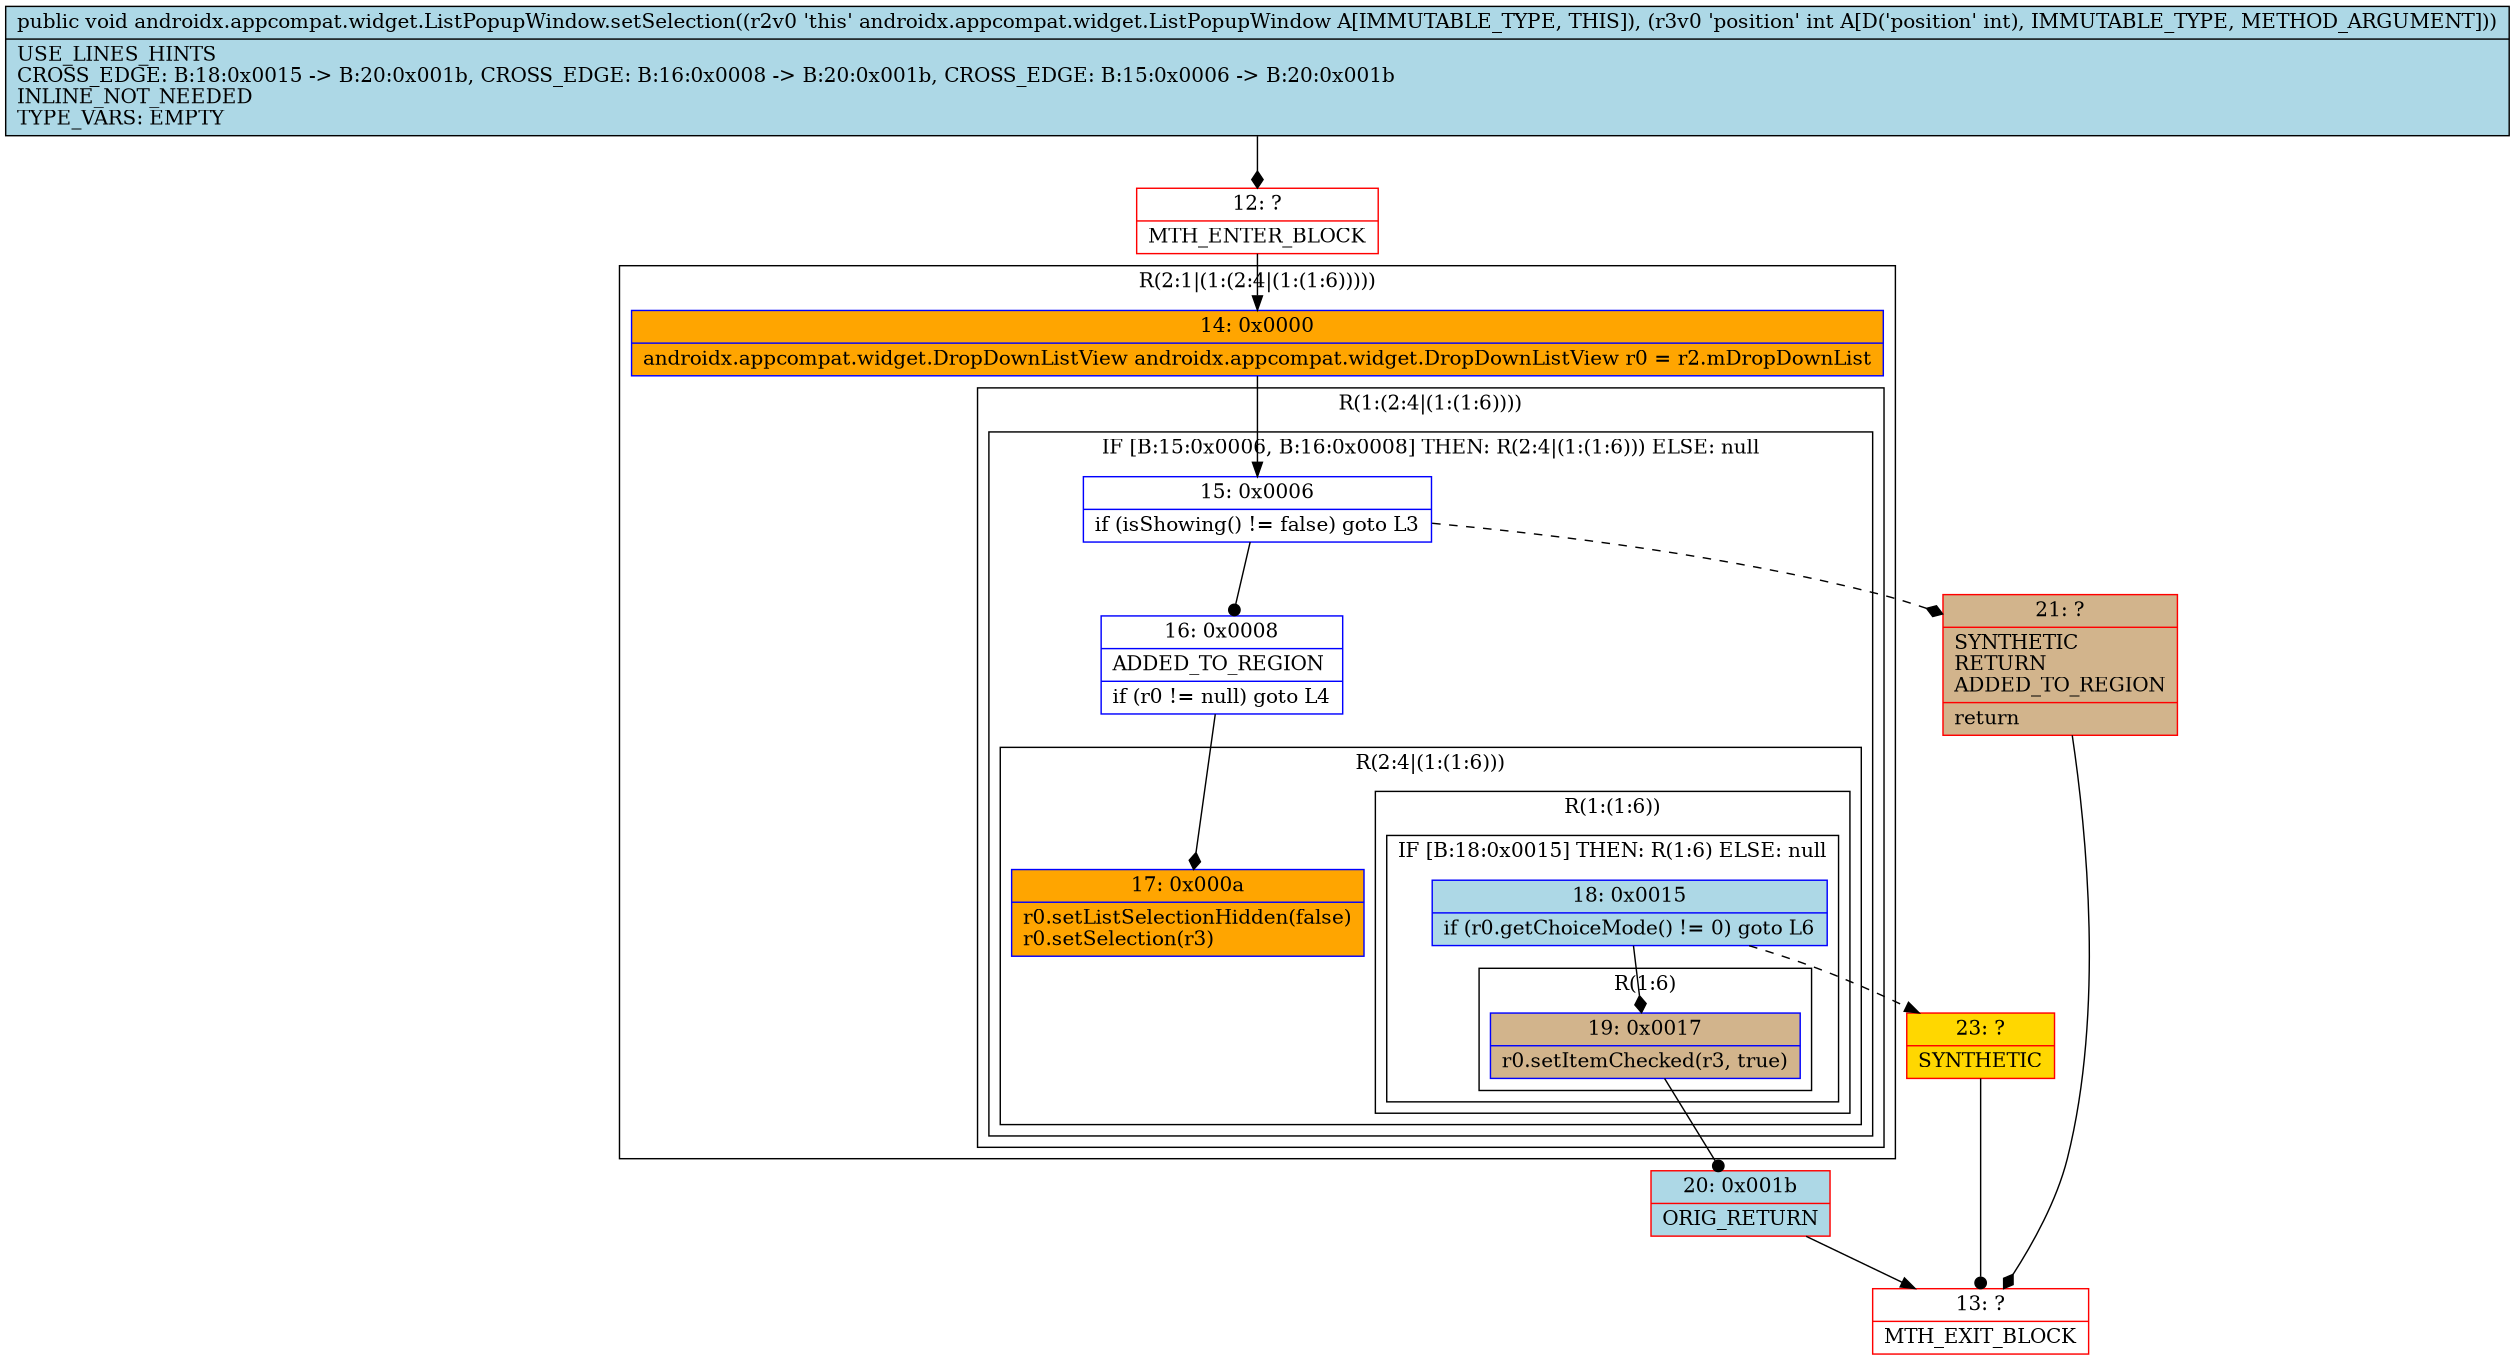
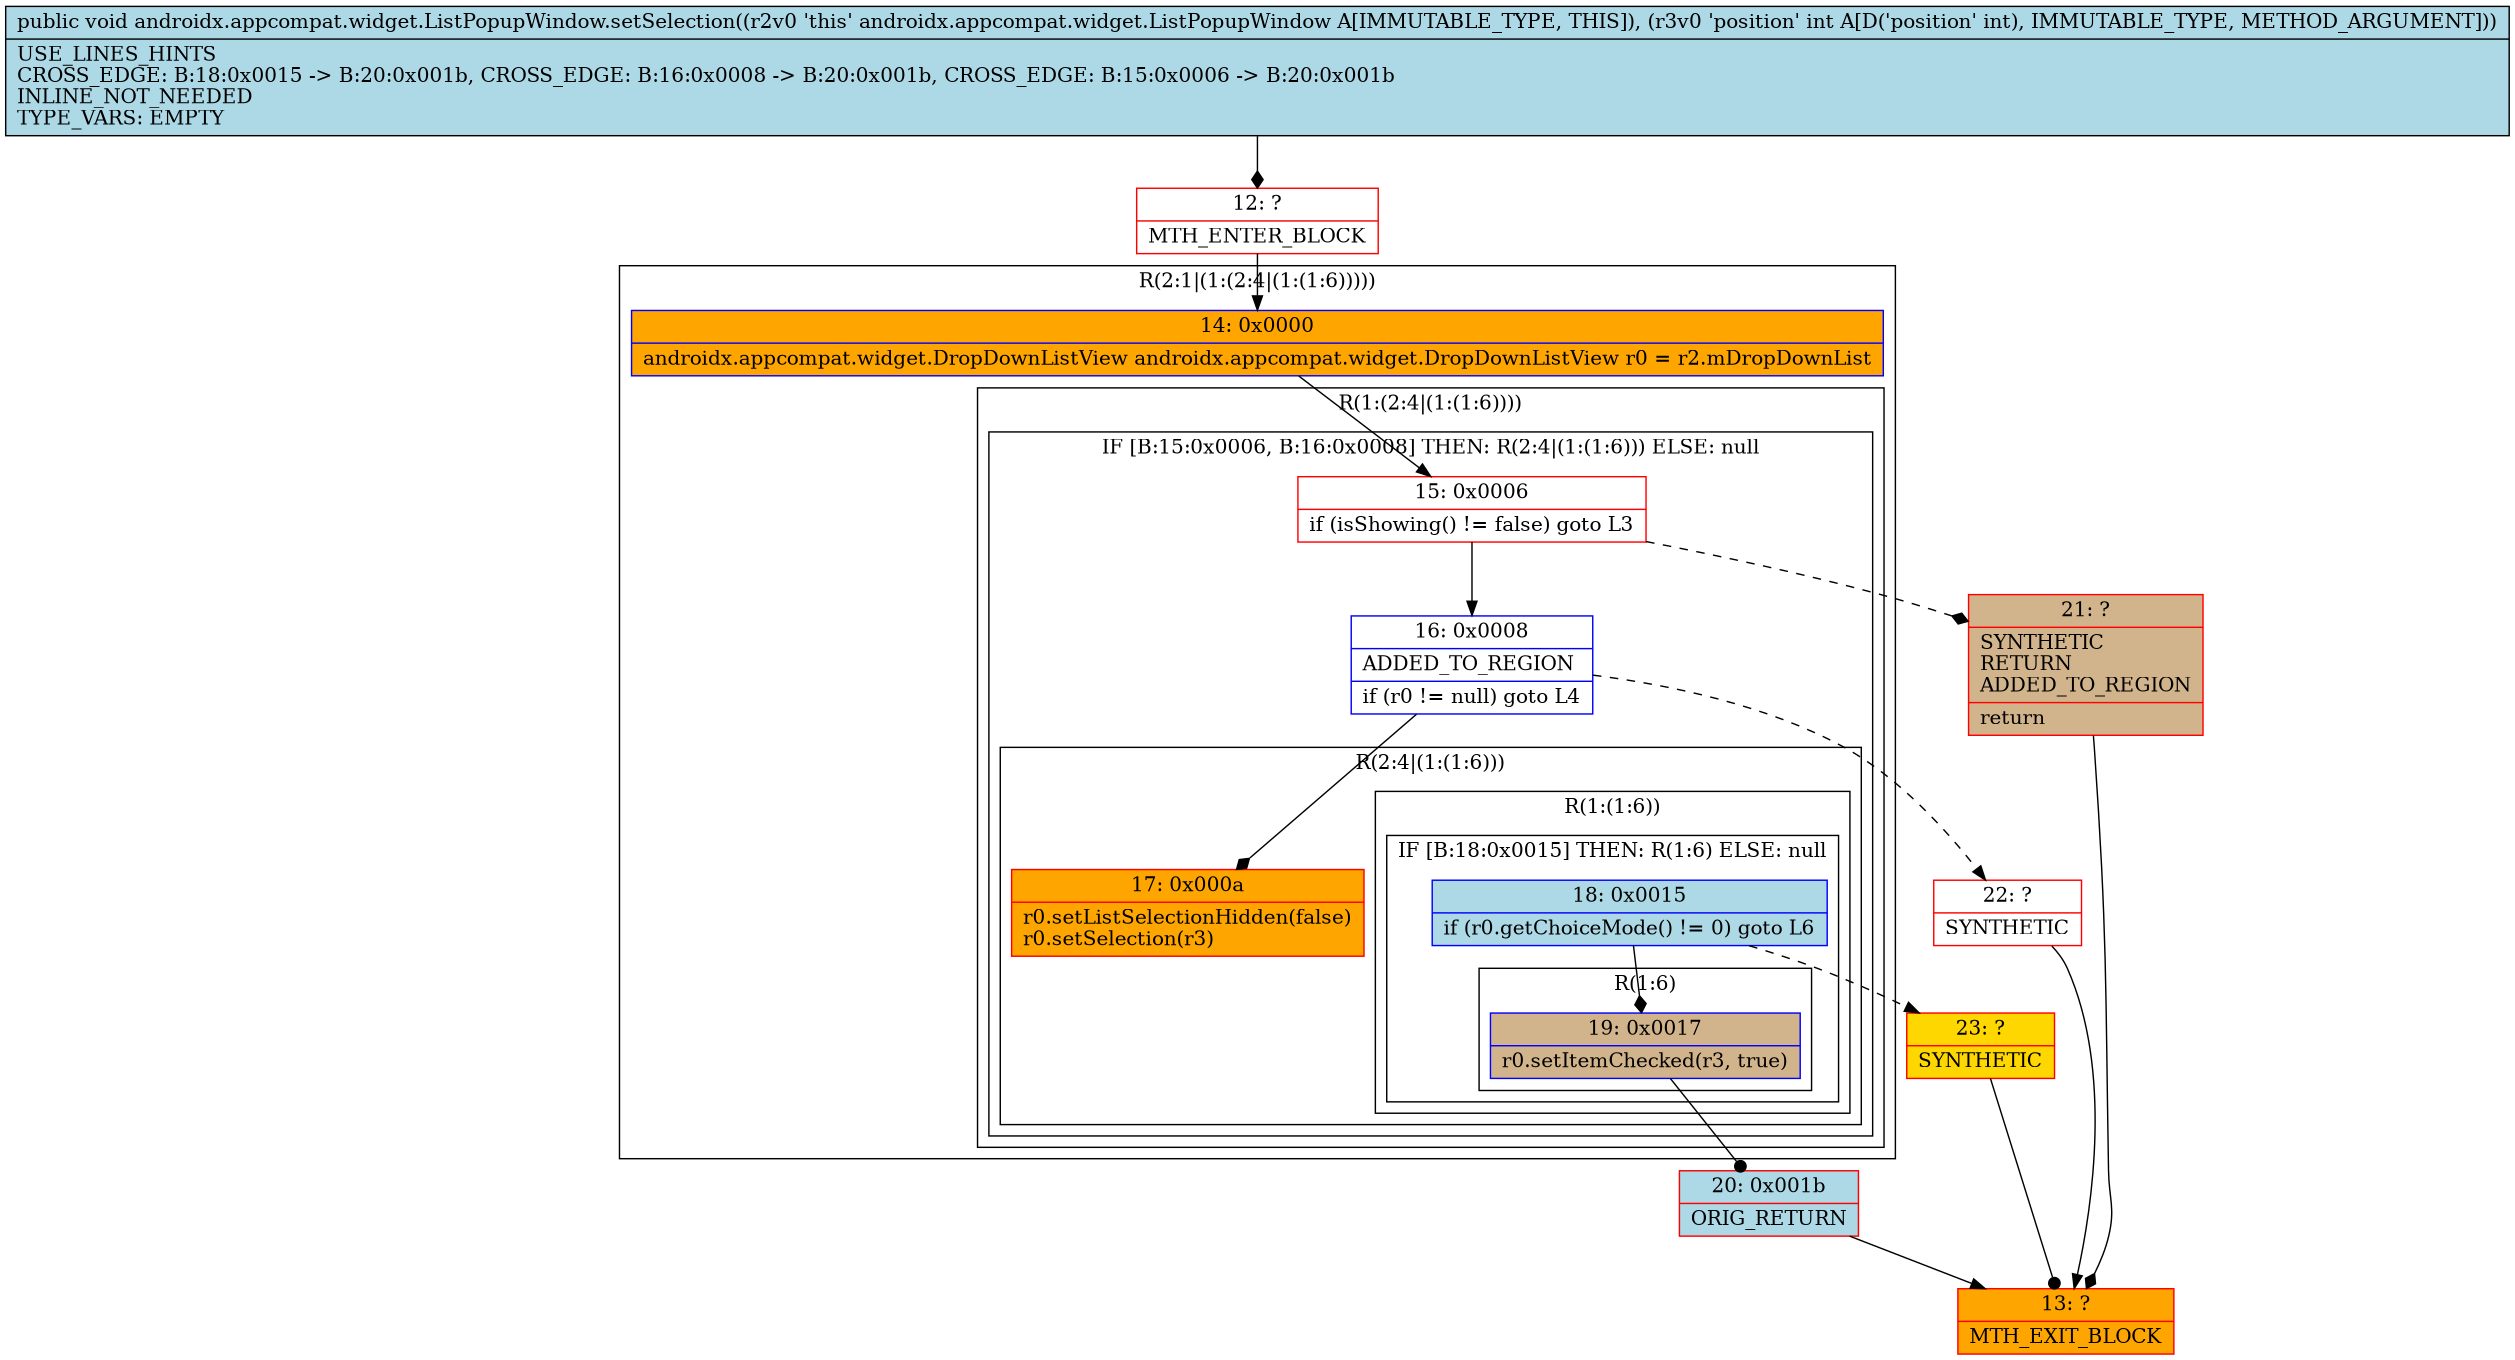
node "15: 0x0006": color blue -> red
edge "15: 0x0006" -> "16: 0x0008": arrowhead dot -> normal
node "17: 0x000a": color blue -> red
node "22: ?": added
node "13: ?": fillcolor white -> orange
